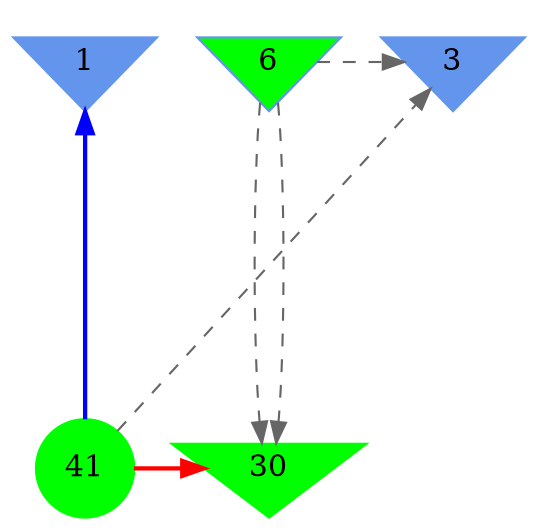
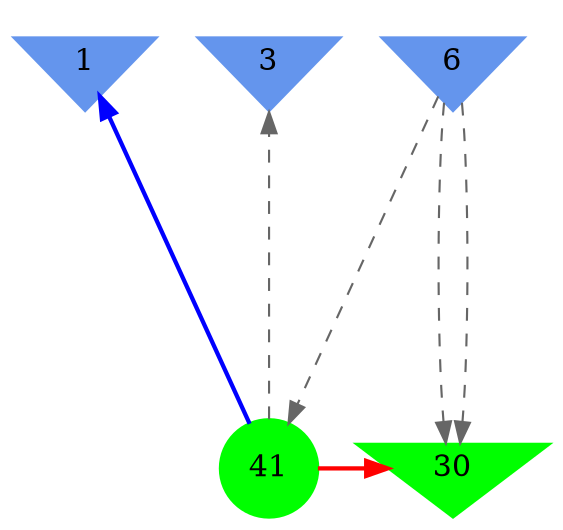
node "6": fillcolor green -> cornflowerblue
edge "6" -> "3": now "6" -> "41"
